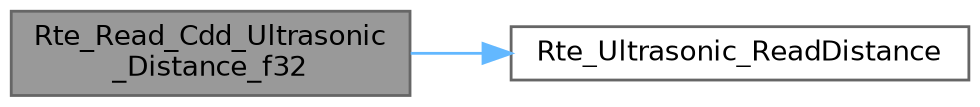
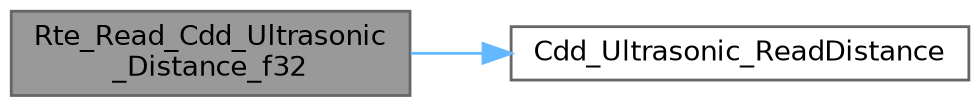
node "Rte_Ultrasonic_ReadDistance": label "Rte_Ultrasonic_ReadDistance" -> "Cdd_Ultrasonic_ReadDistance"
